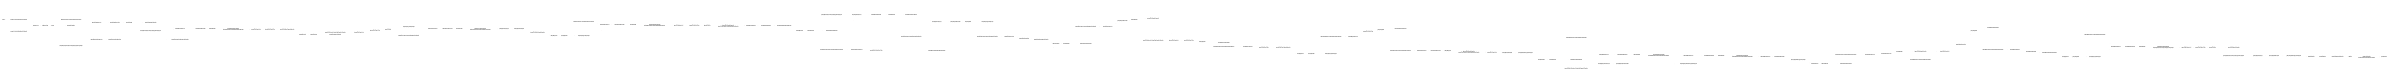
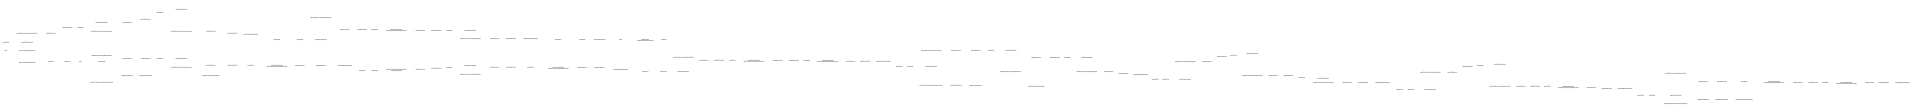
node "135 ResNeXt/Sequential[layer3]/Block[0]/__iadd__": removed
